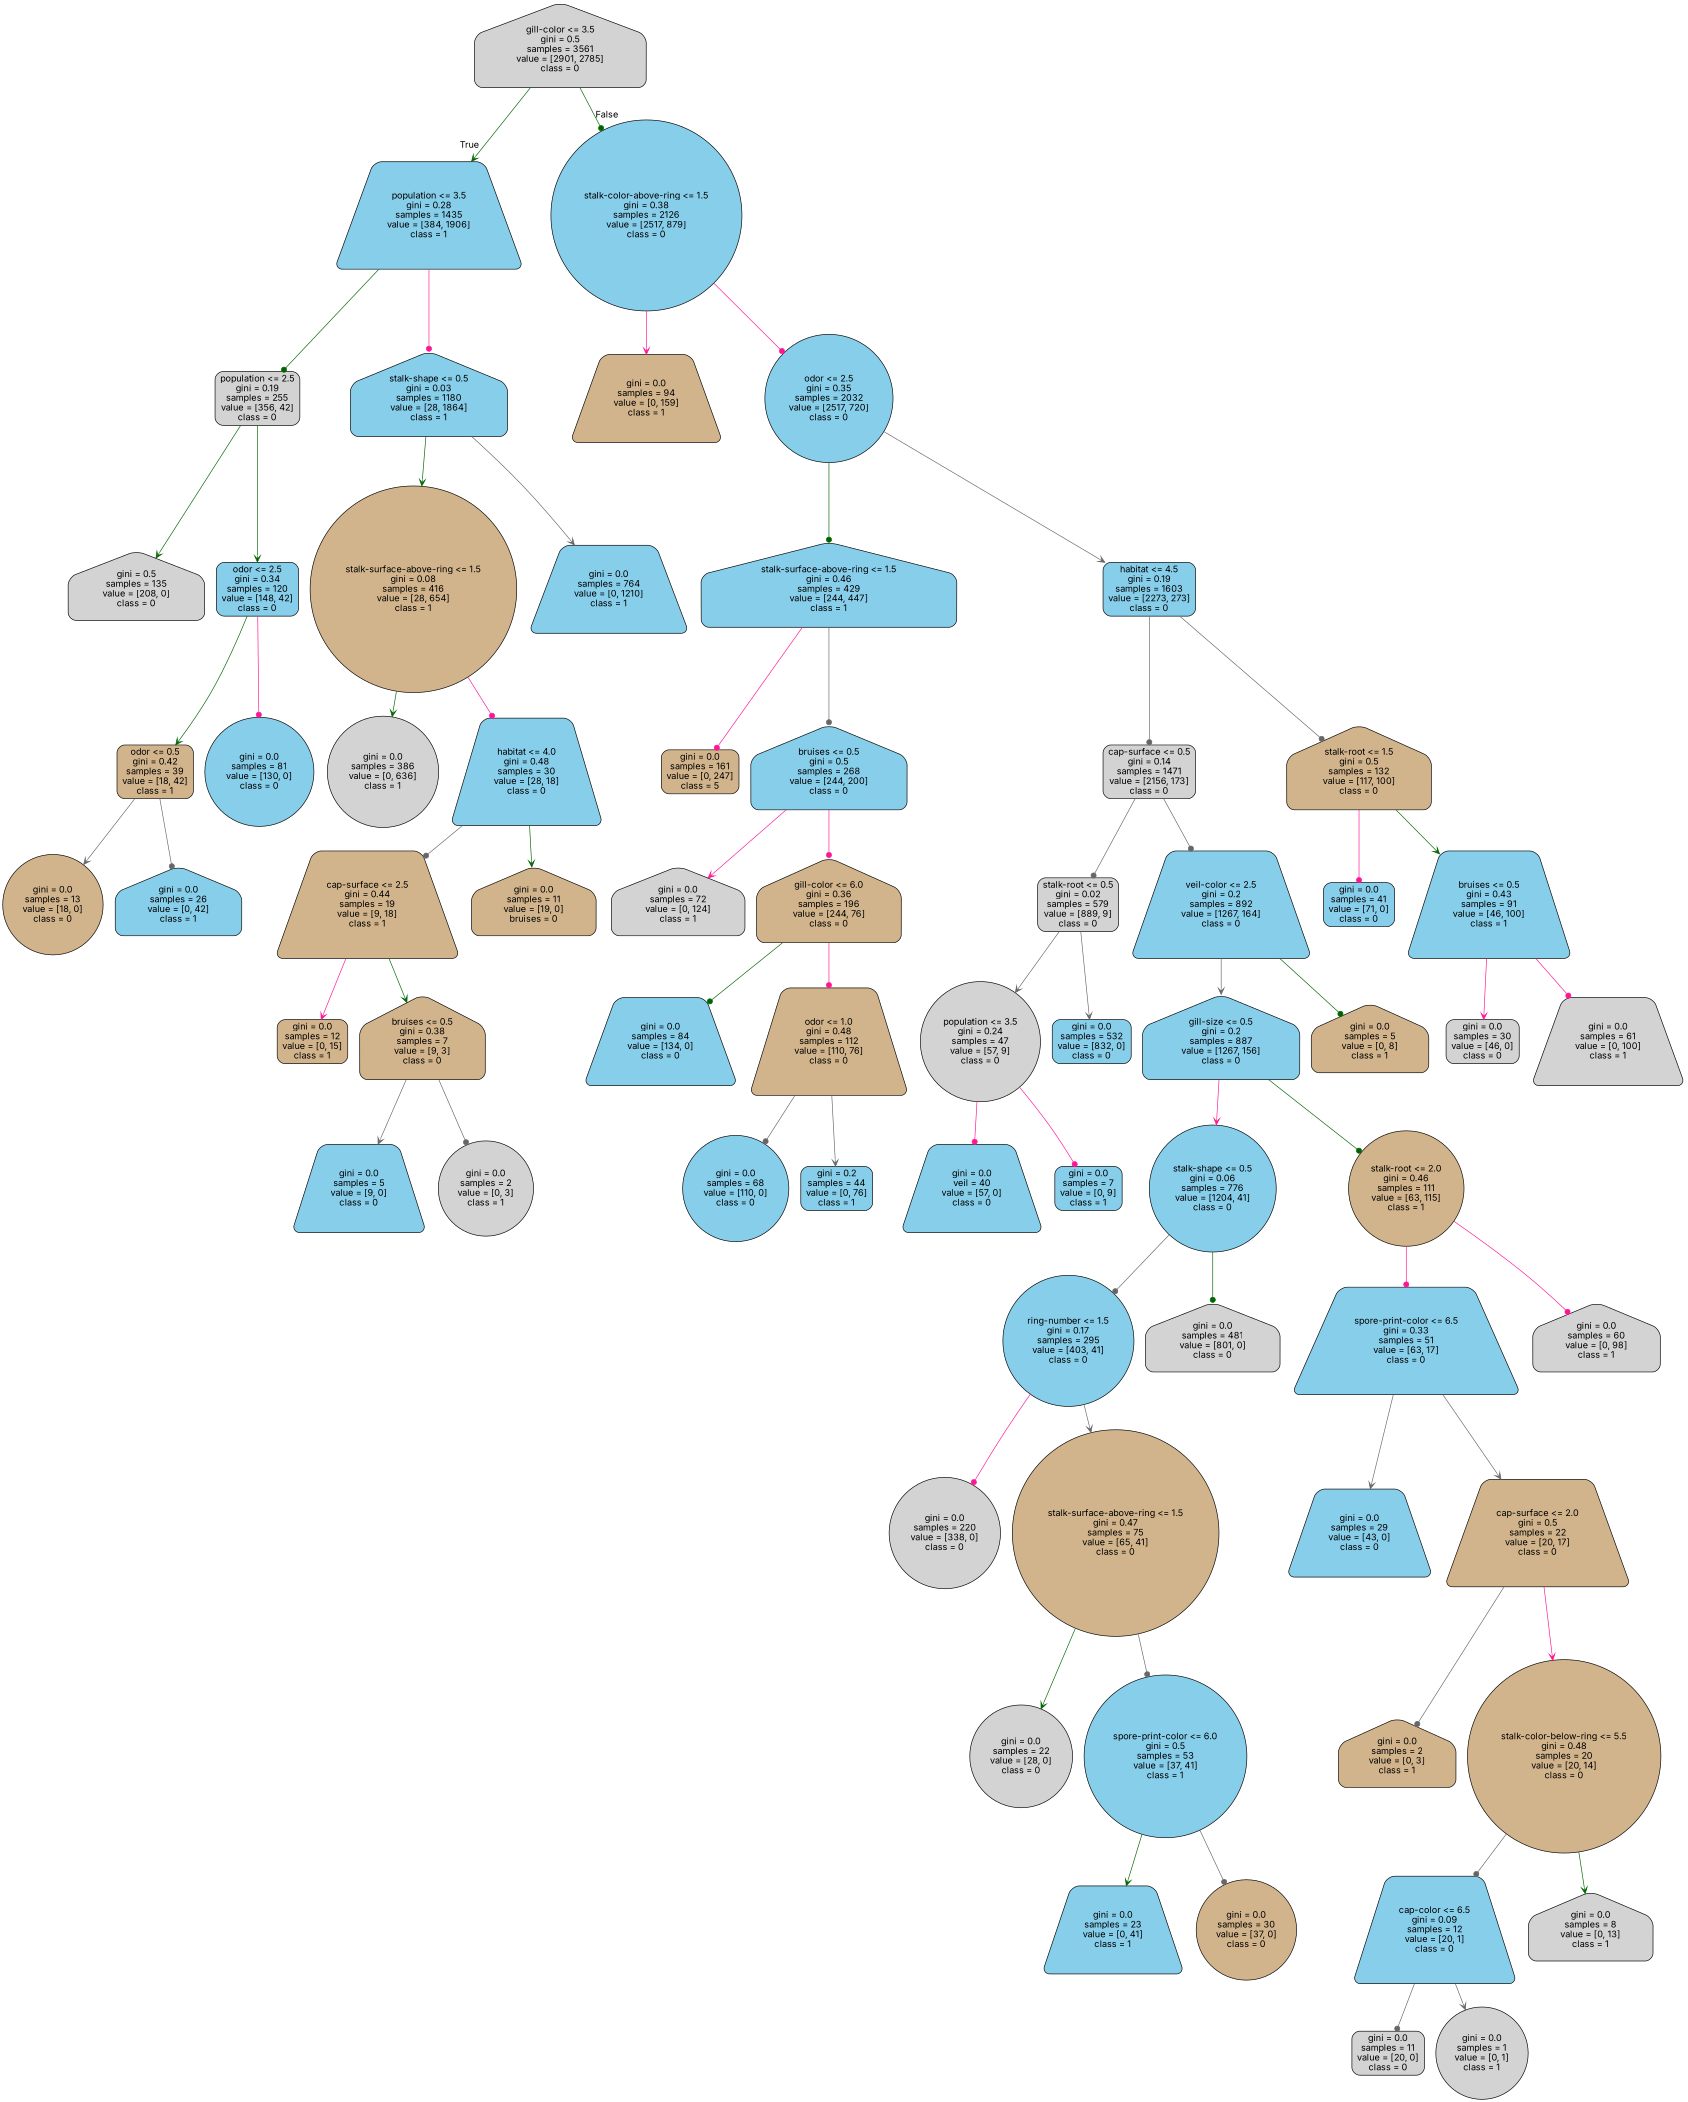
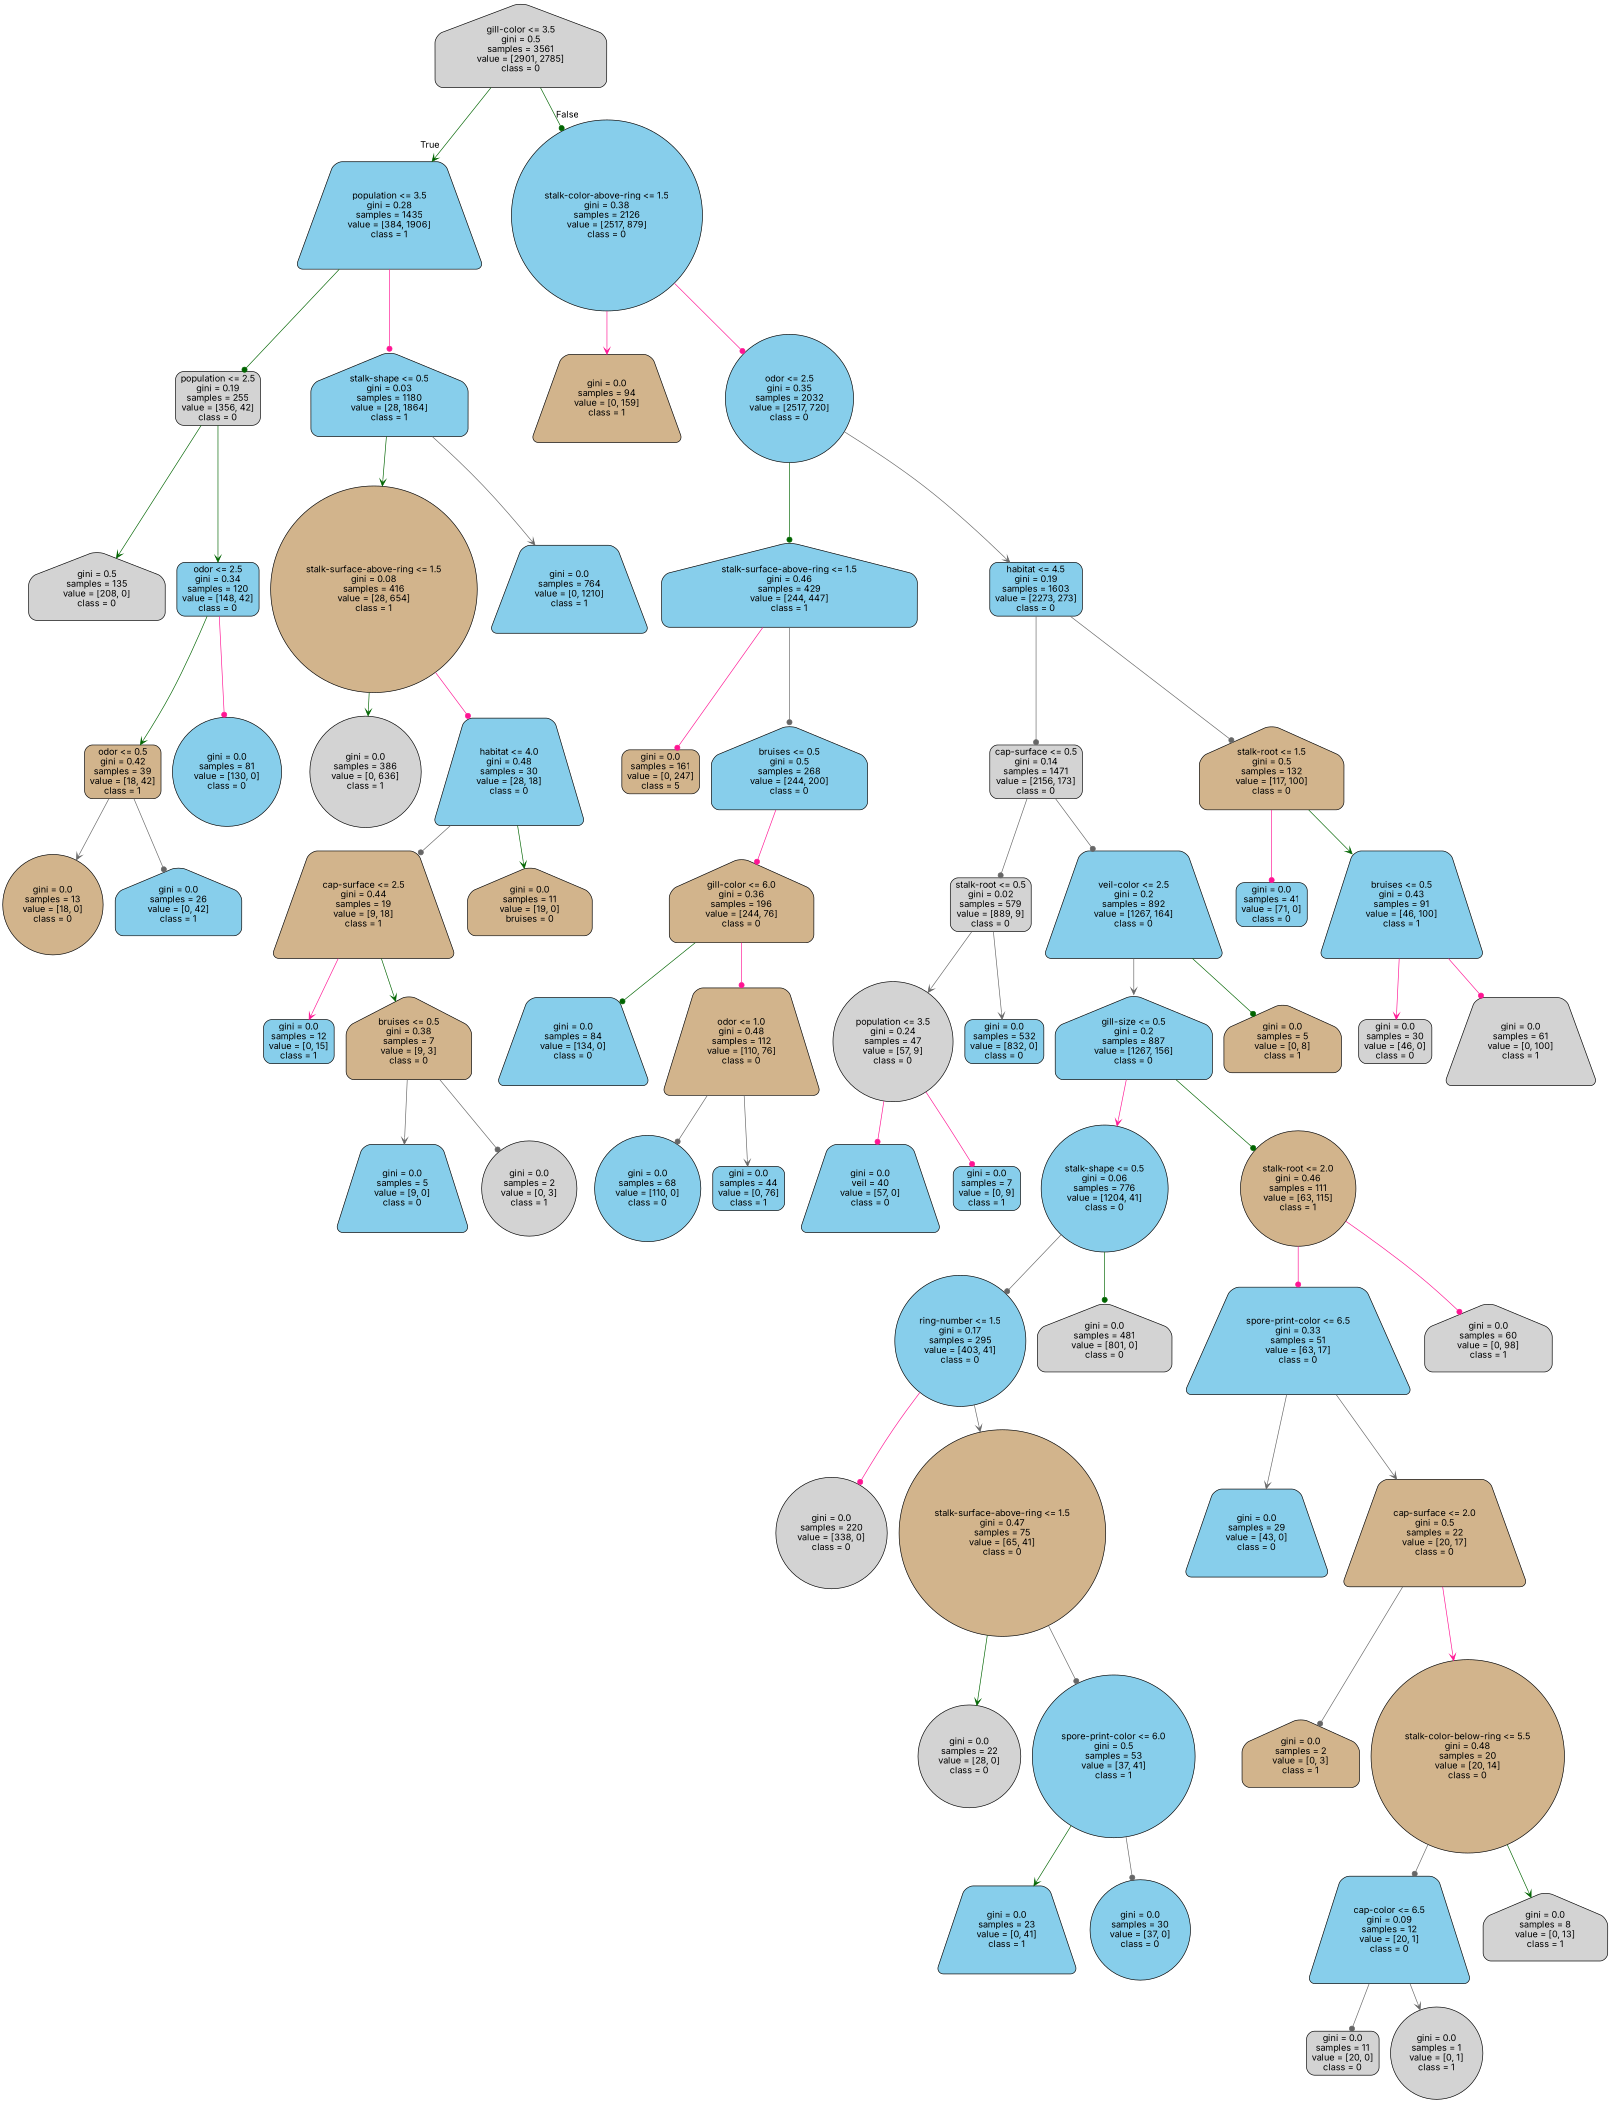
node "gini = 0.0 samples = 72 value = [0, 124] class = 1": removed
node "gini = 0.0 samples = 12 value = [0, 15] class = 1": fillcolor tan -> skyblue
node "gini = 0.2 samples = 44 value = [0, 76] class = 1": label "gini = 0.2 samples = 44 value = [0, 76] class = 1" -> "gini = 0.0 samples = 44 value = [0, 76] class = 1"
node "gini = 0.0 samples = 30 value = [37, 0] class = 0": fillcolor tan -> skyblue
